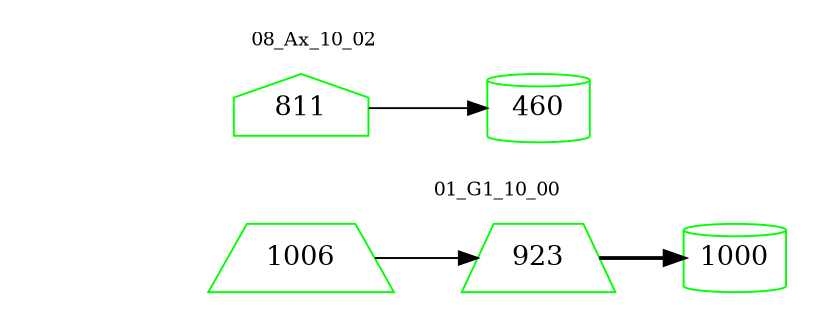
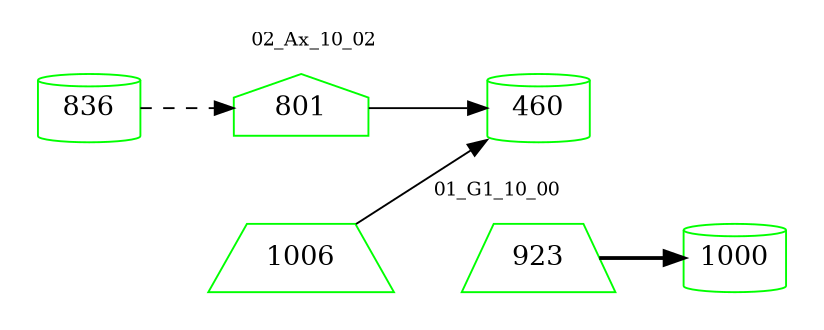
cluster "08_Ax_10_02": label "08_Ax_10_02" -> "02_Ax_10_02"
node "836": added
node "811": label "811" -> "801"
edge "1006" -> "923": now "1006" -> "460"
